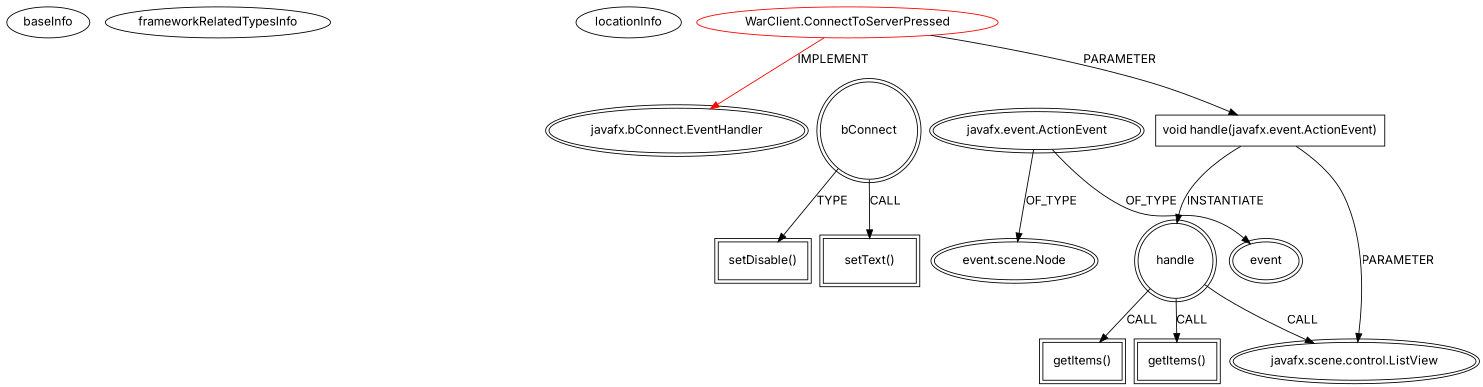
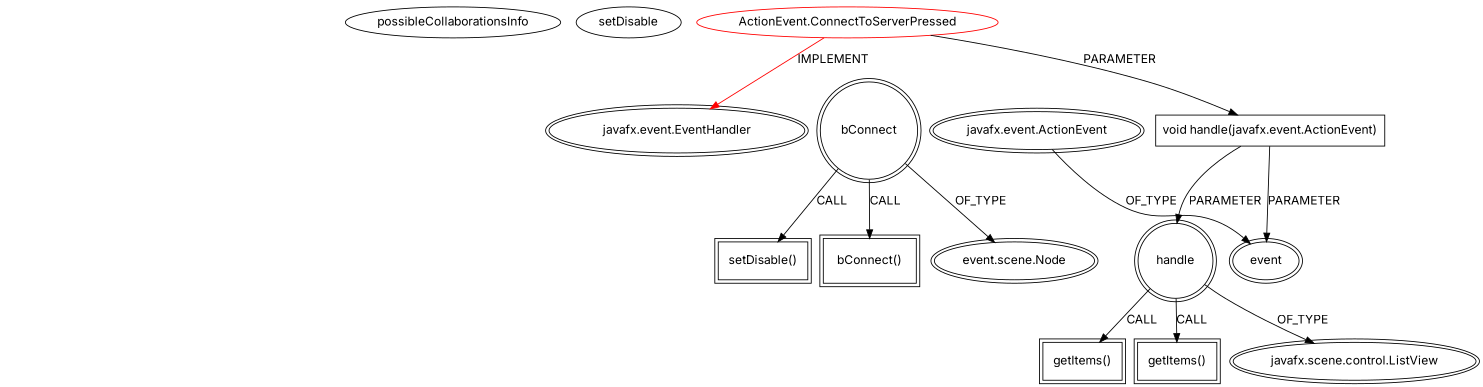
node "baseInfo": removed
node "frameworkRelatedTypesInfo": removed
node "possibleCollaborationsInfo": added
node "locationInfo": label "locationInfo" -> "setDisable"
node "WarClient.ConnectToServerPressed": label "WarClient.ConnectToServerPressed" -> "ActionEvent.ConnectToServerPressed"
node "javafx.bConnect.EventHandler": label "javafx.bConnect.EventHandler" -> "javafx.event.EventHandler"
edge "javafx.event.ActionEvent" -> "event.scene.Node": now "bConnect" -> "event.scene.Node"
edge "bConnect" -> "setDisable()": label "TYPE" -> "CALL"
edge "void handle(javafx.event.ActionEvent)" -> "handle": label "INSTANTIATE" -> "PARAMETER"
edge "void handle(javafx.event.ActionEvent)" -> "javafx.scene.control.ListView": now "void handle(javafx.event.ActionEvent)" -> "event"
node "setText()": label "setText()" -> "bConnect()"
edge "handle" -> "javafx.scene.control.ListView": label "CALL" -> "OF_TYPE"
